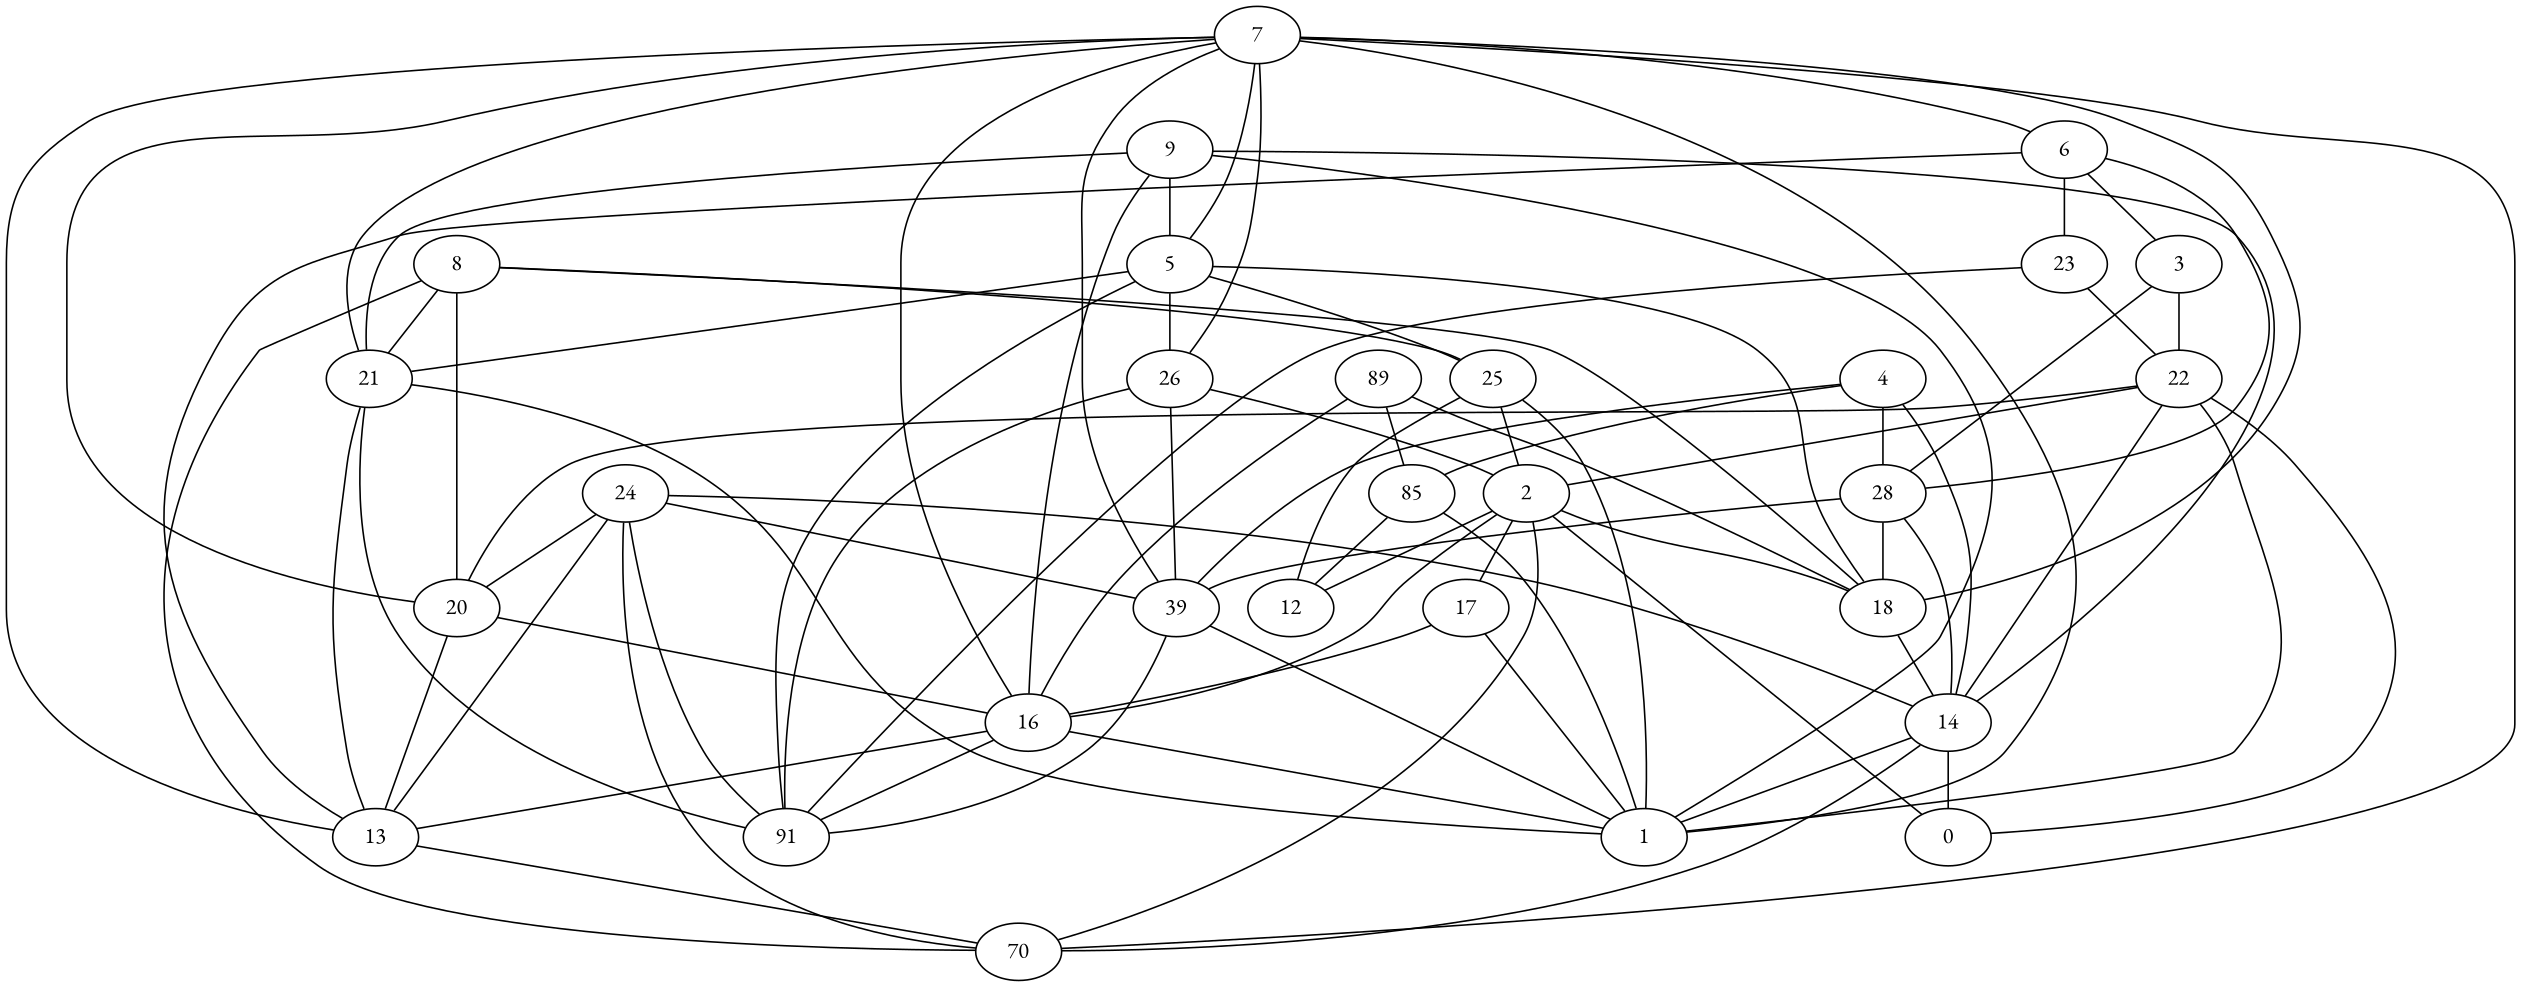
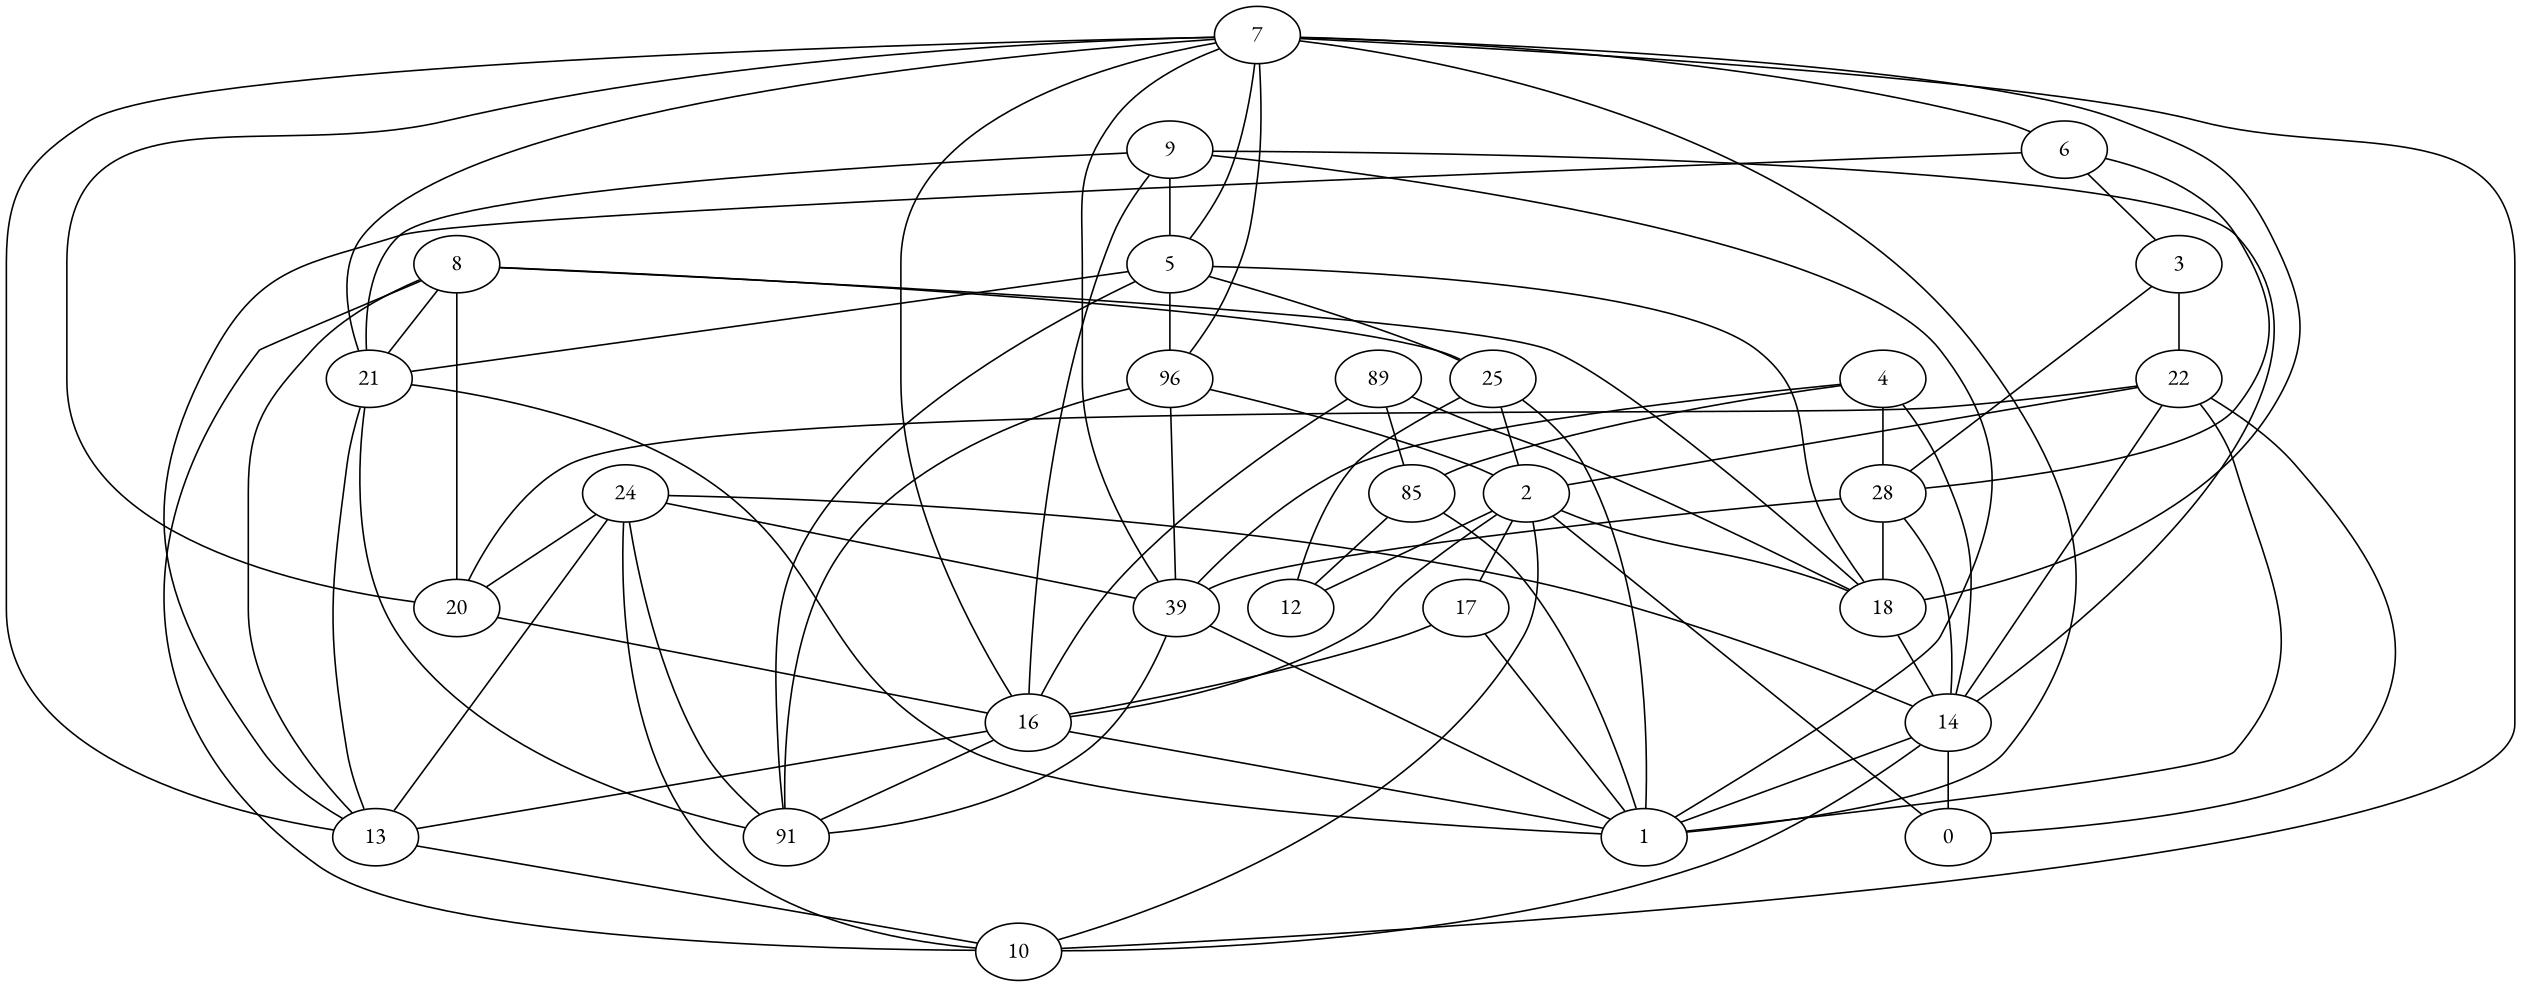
node "23": removed
node "26": label "26" -> "96"
edge "20" -- "13": now "8" -- "13"
node "70": label "70" -> "10"
